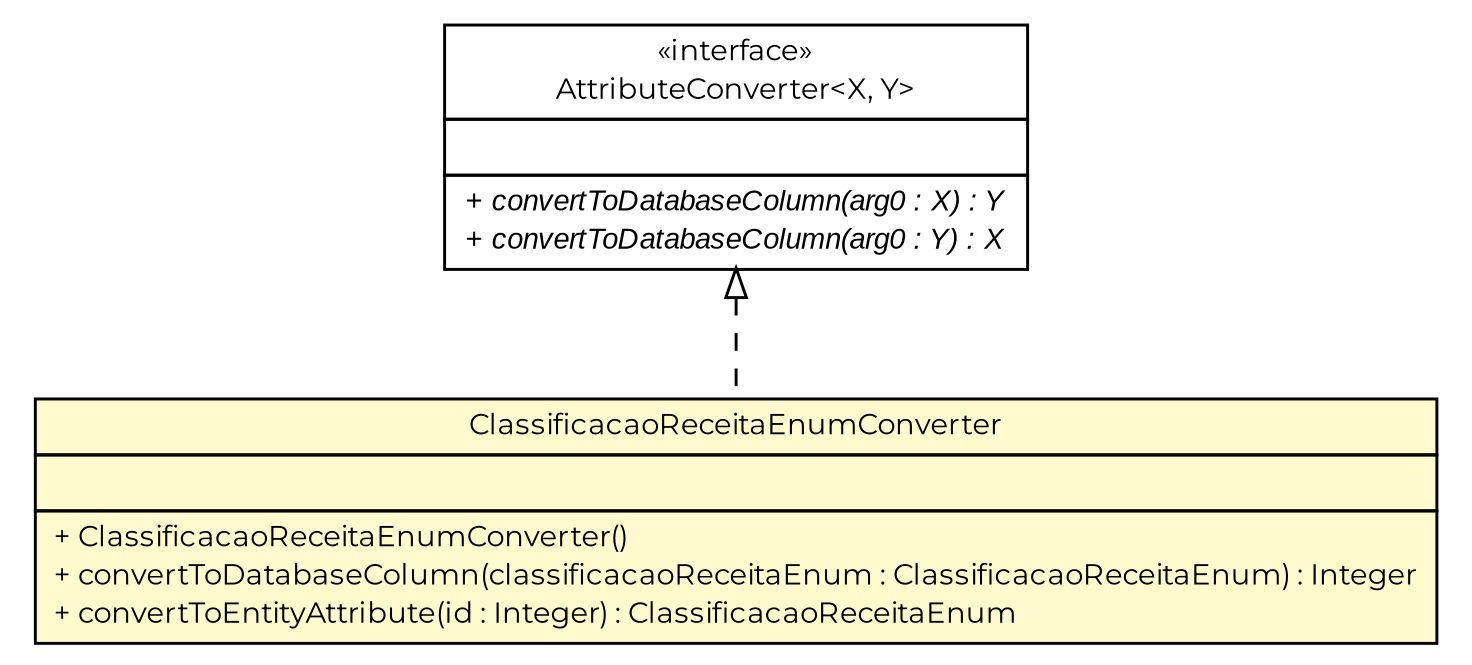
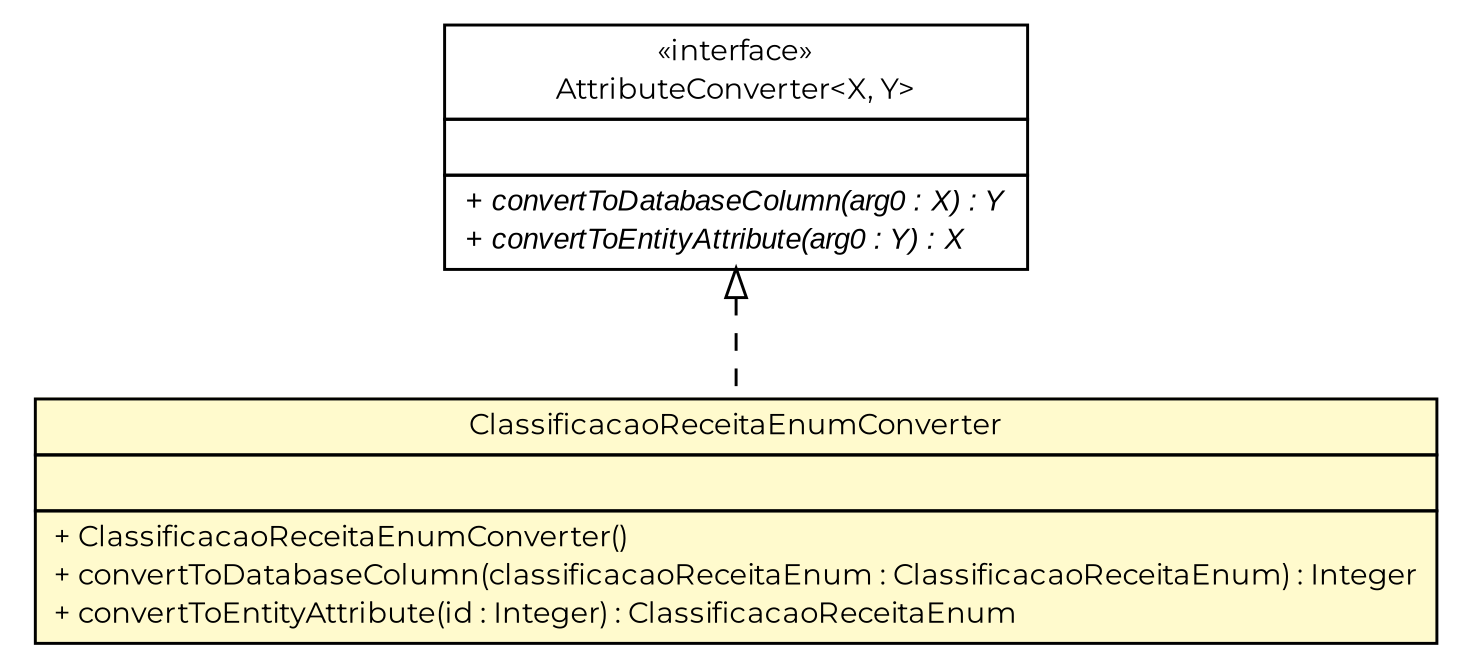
node "AttributeConverter<X, Y>": text "+ convertToDatabaseColumn(arg0 : Y) : X" -> "+ convertToEntityAttribute(arg0 : Y) : X"
